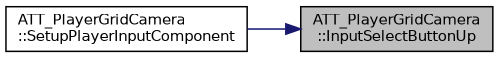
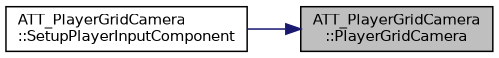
node "ATT_PlayerGridCamera ::InputSelectButtonUp": label "ATT_PlayerGridCamera ::InputSelectButtonUp" -> "ATT_PlayerGridCamera ::PlayerGridCamera"
